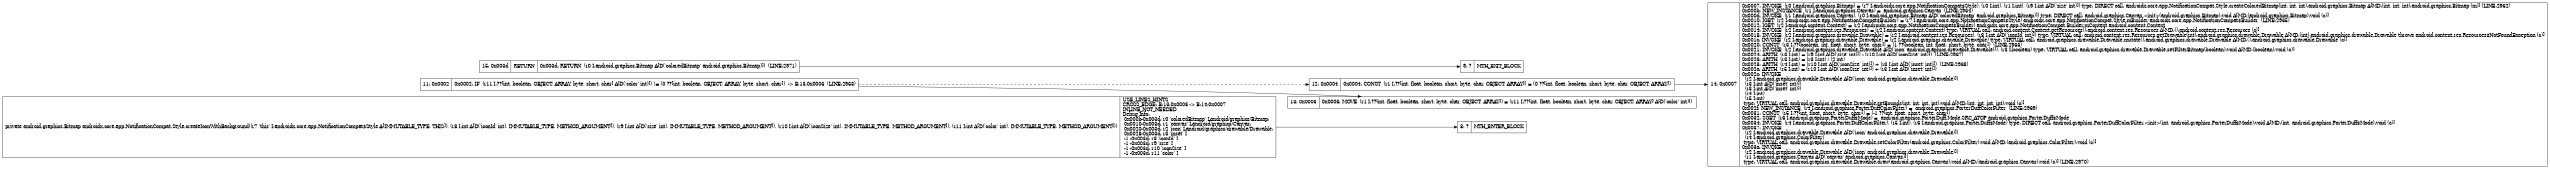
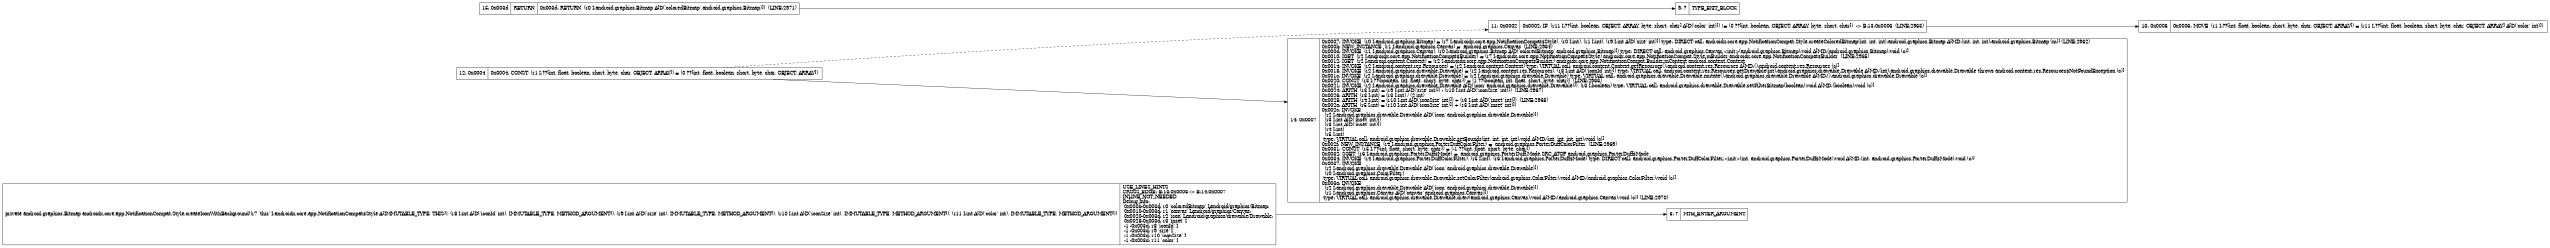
node "9: ?": text "MTH_EXIT_BLOCK" -> "TYPE_EXIT_BLOCK"
edge "11: 0x0002" -> "12: 0x0004": reversed
node "8: ?": text "MTH_ENTER_BLOCK" -> "MTH_ENTER_ARGUMENT"
node "14: 0x0007": text "(r4 I:android.graphics.ColorFilter)" -> "(r0 I:android.graphics.ColorFilter)"
